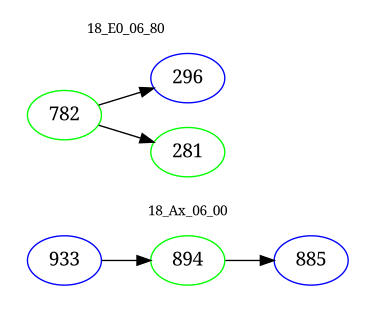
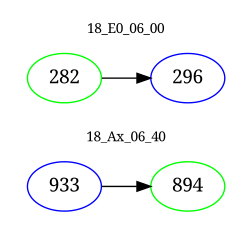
cluster "18_E0_06_80": label "18_E0_06_80" -> "18_E0_06_00"
node "782": label "782" -> "282"
node "281": removed
cluster "18_Ax_06_00": label "18_Ax_06_00" -> "18_Ax_06_40"
node "885": removed
